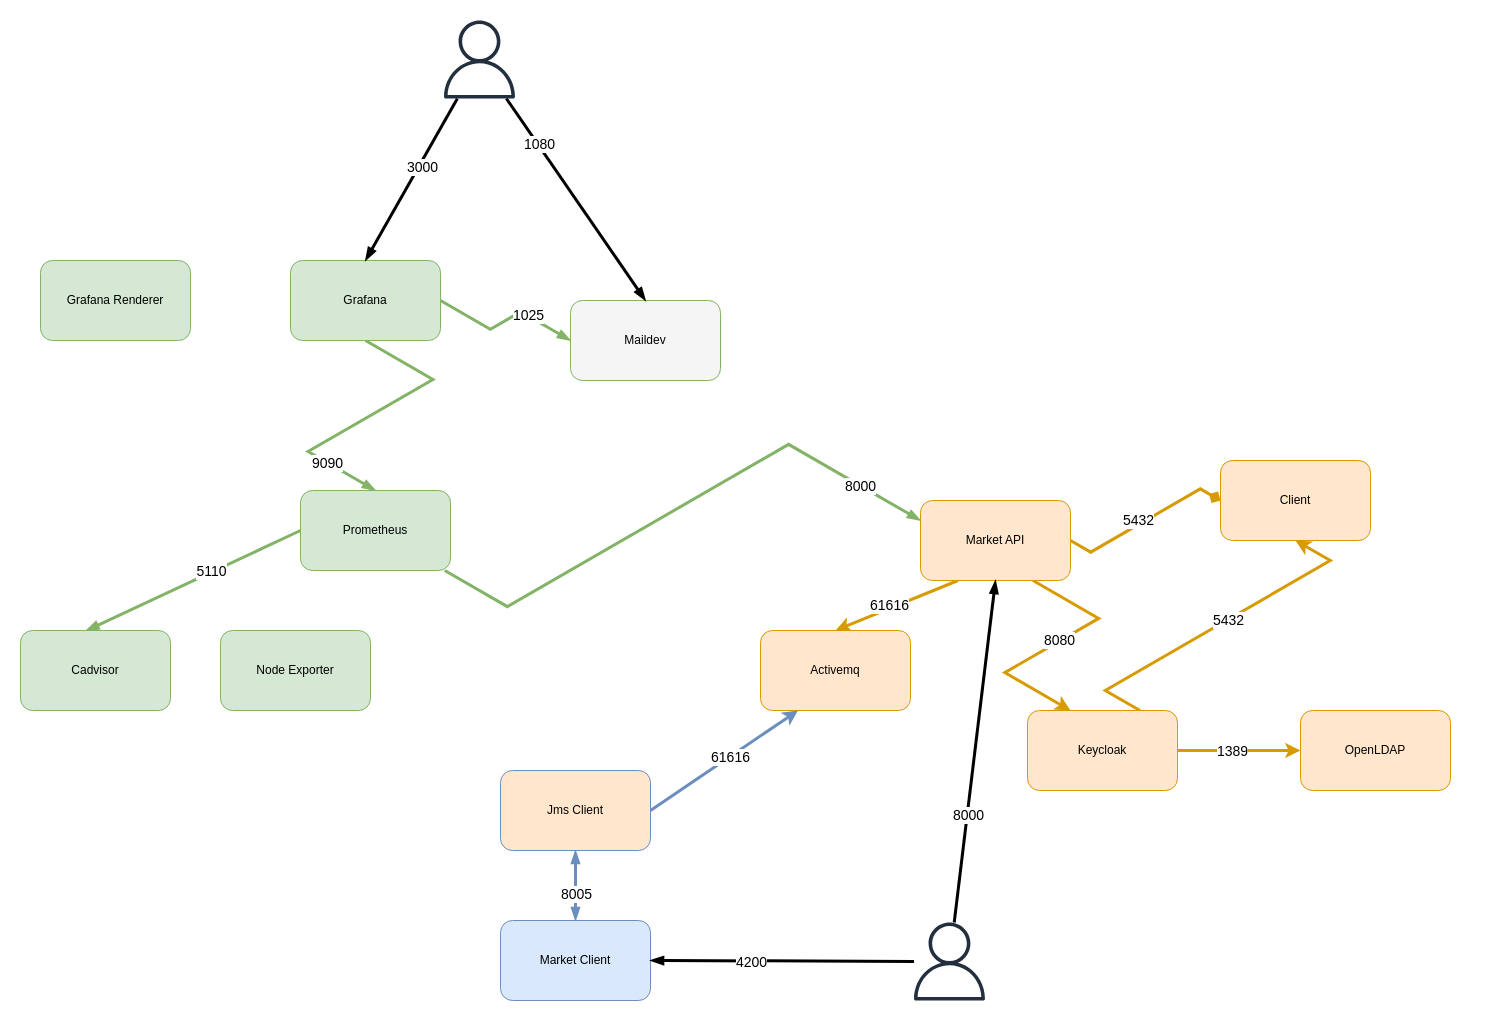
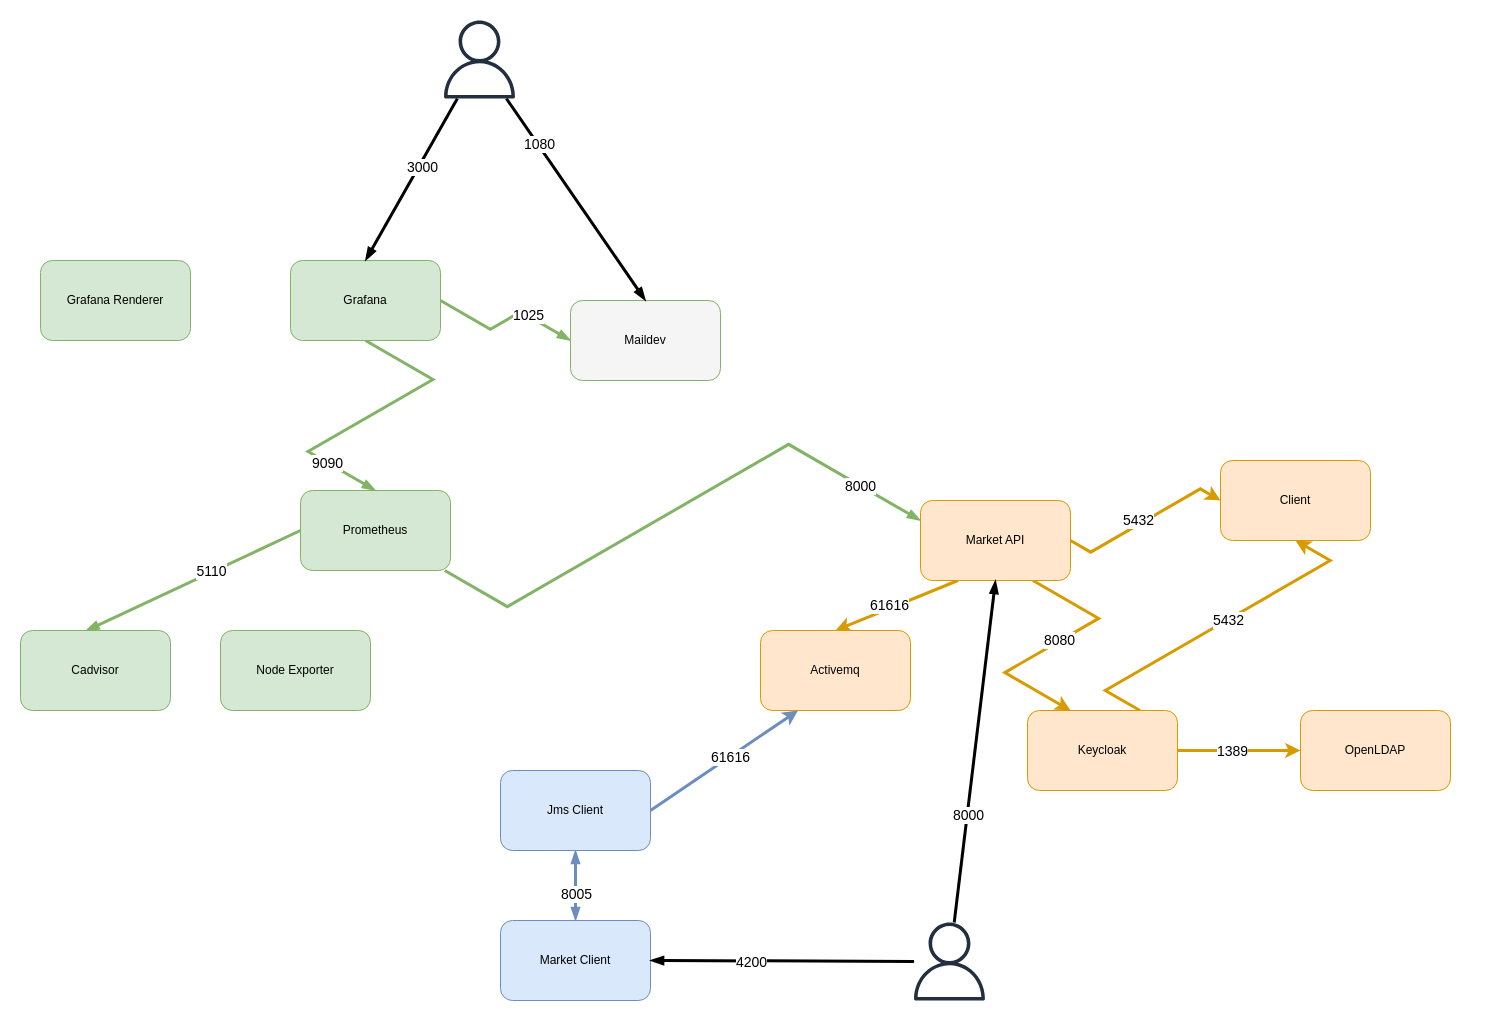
edge "Market API" -> "Client": arrowhead diamond -> classic
node "Jms Client": fillcolor #ffe6cc -> #dae8fc
